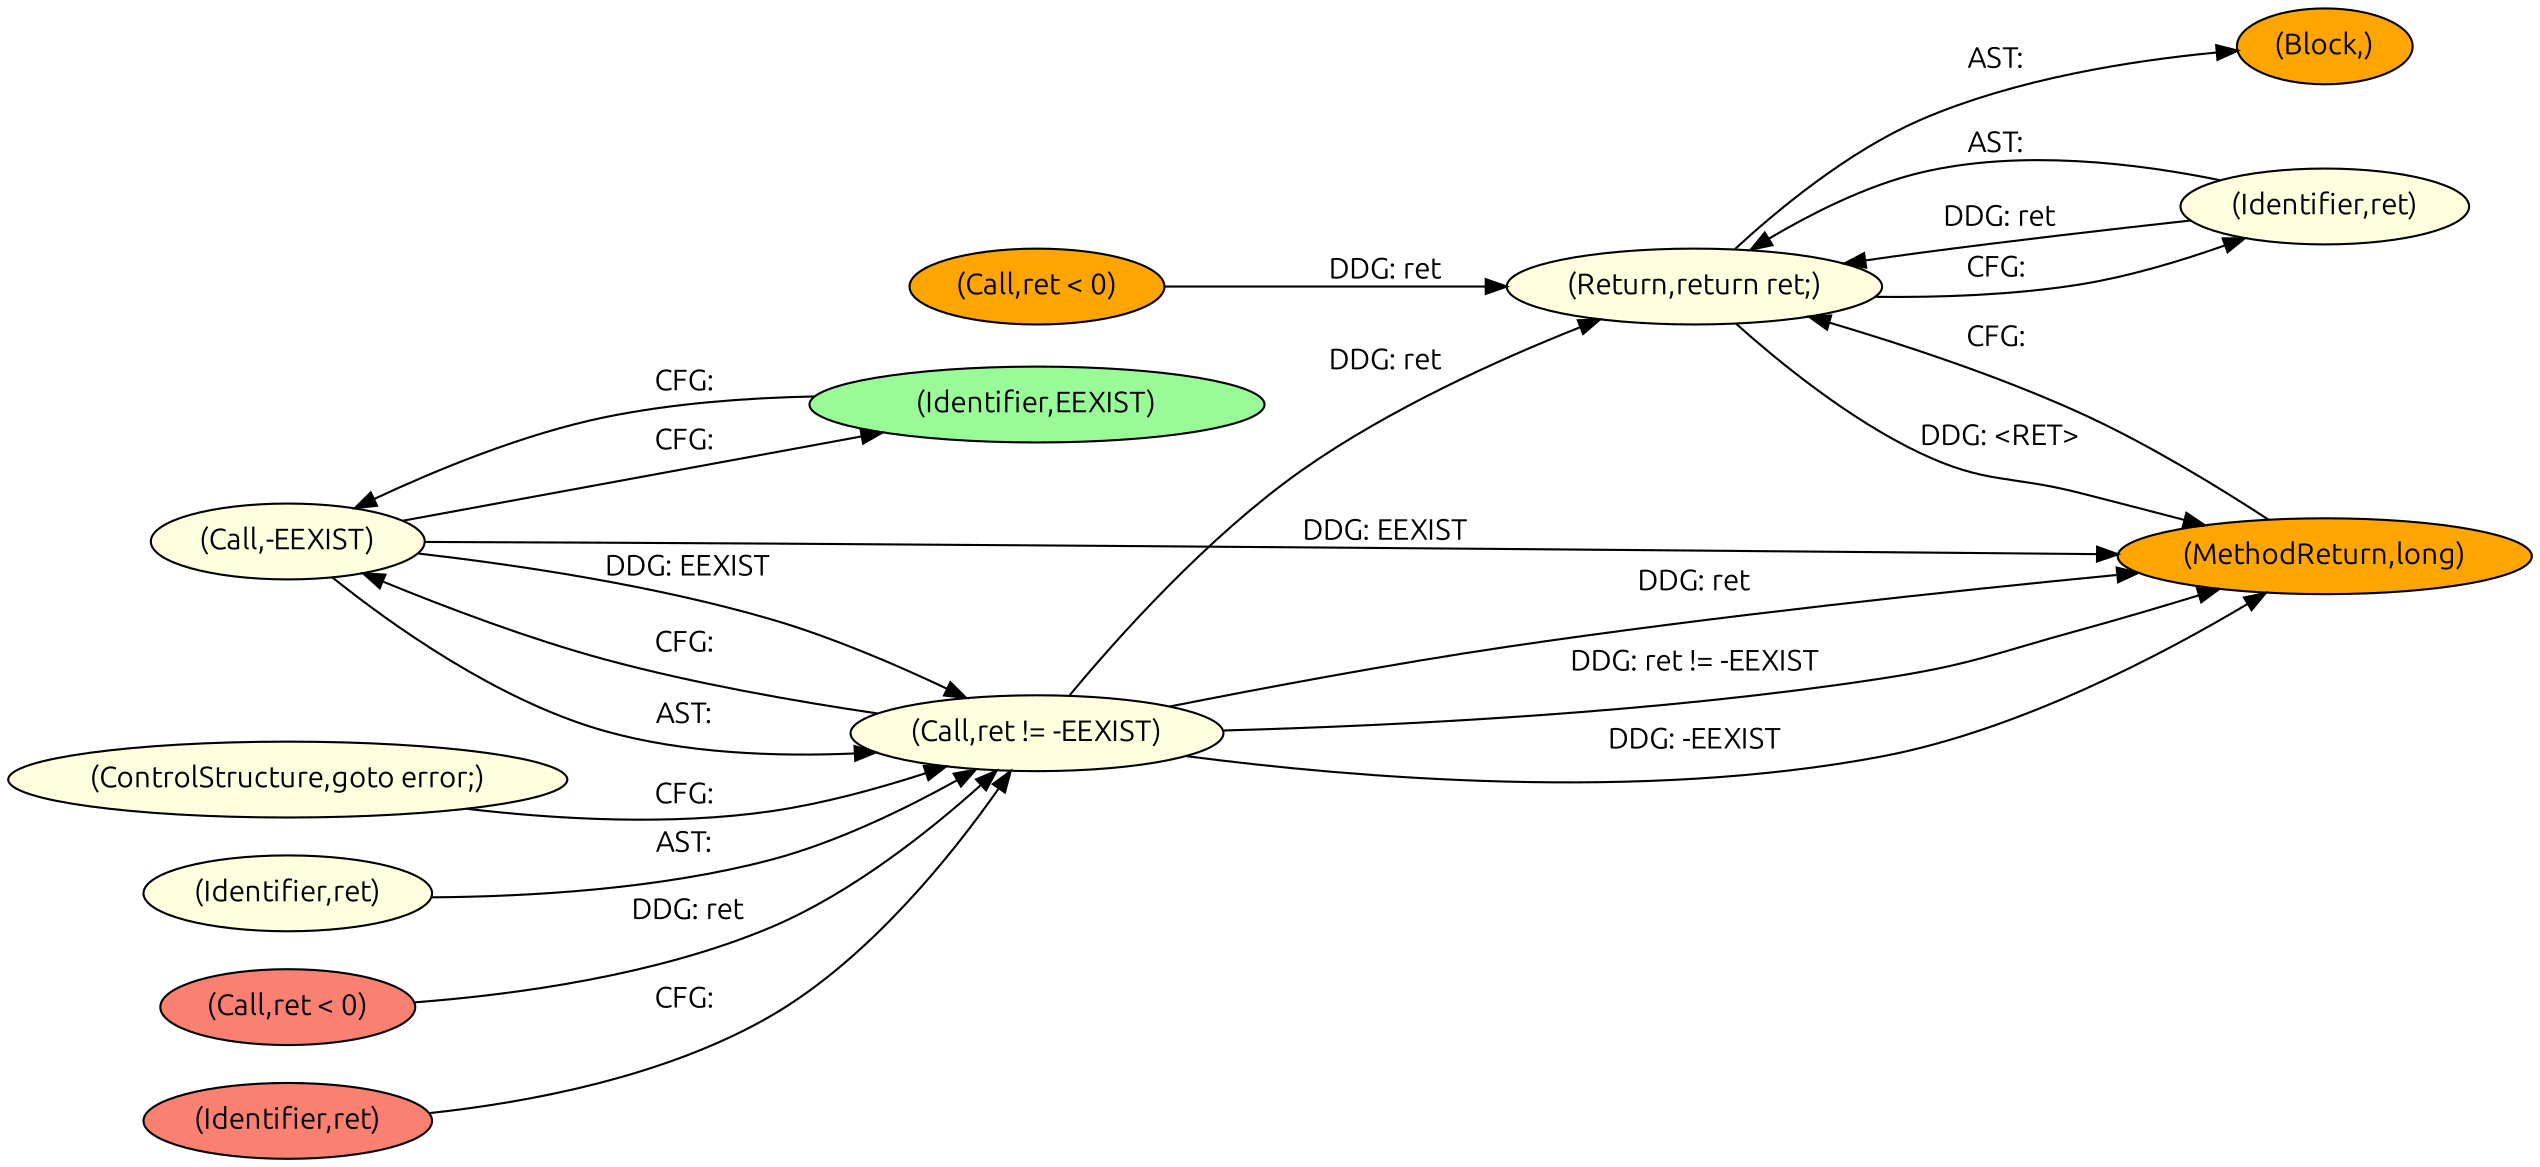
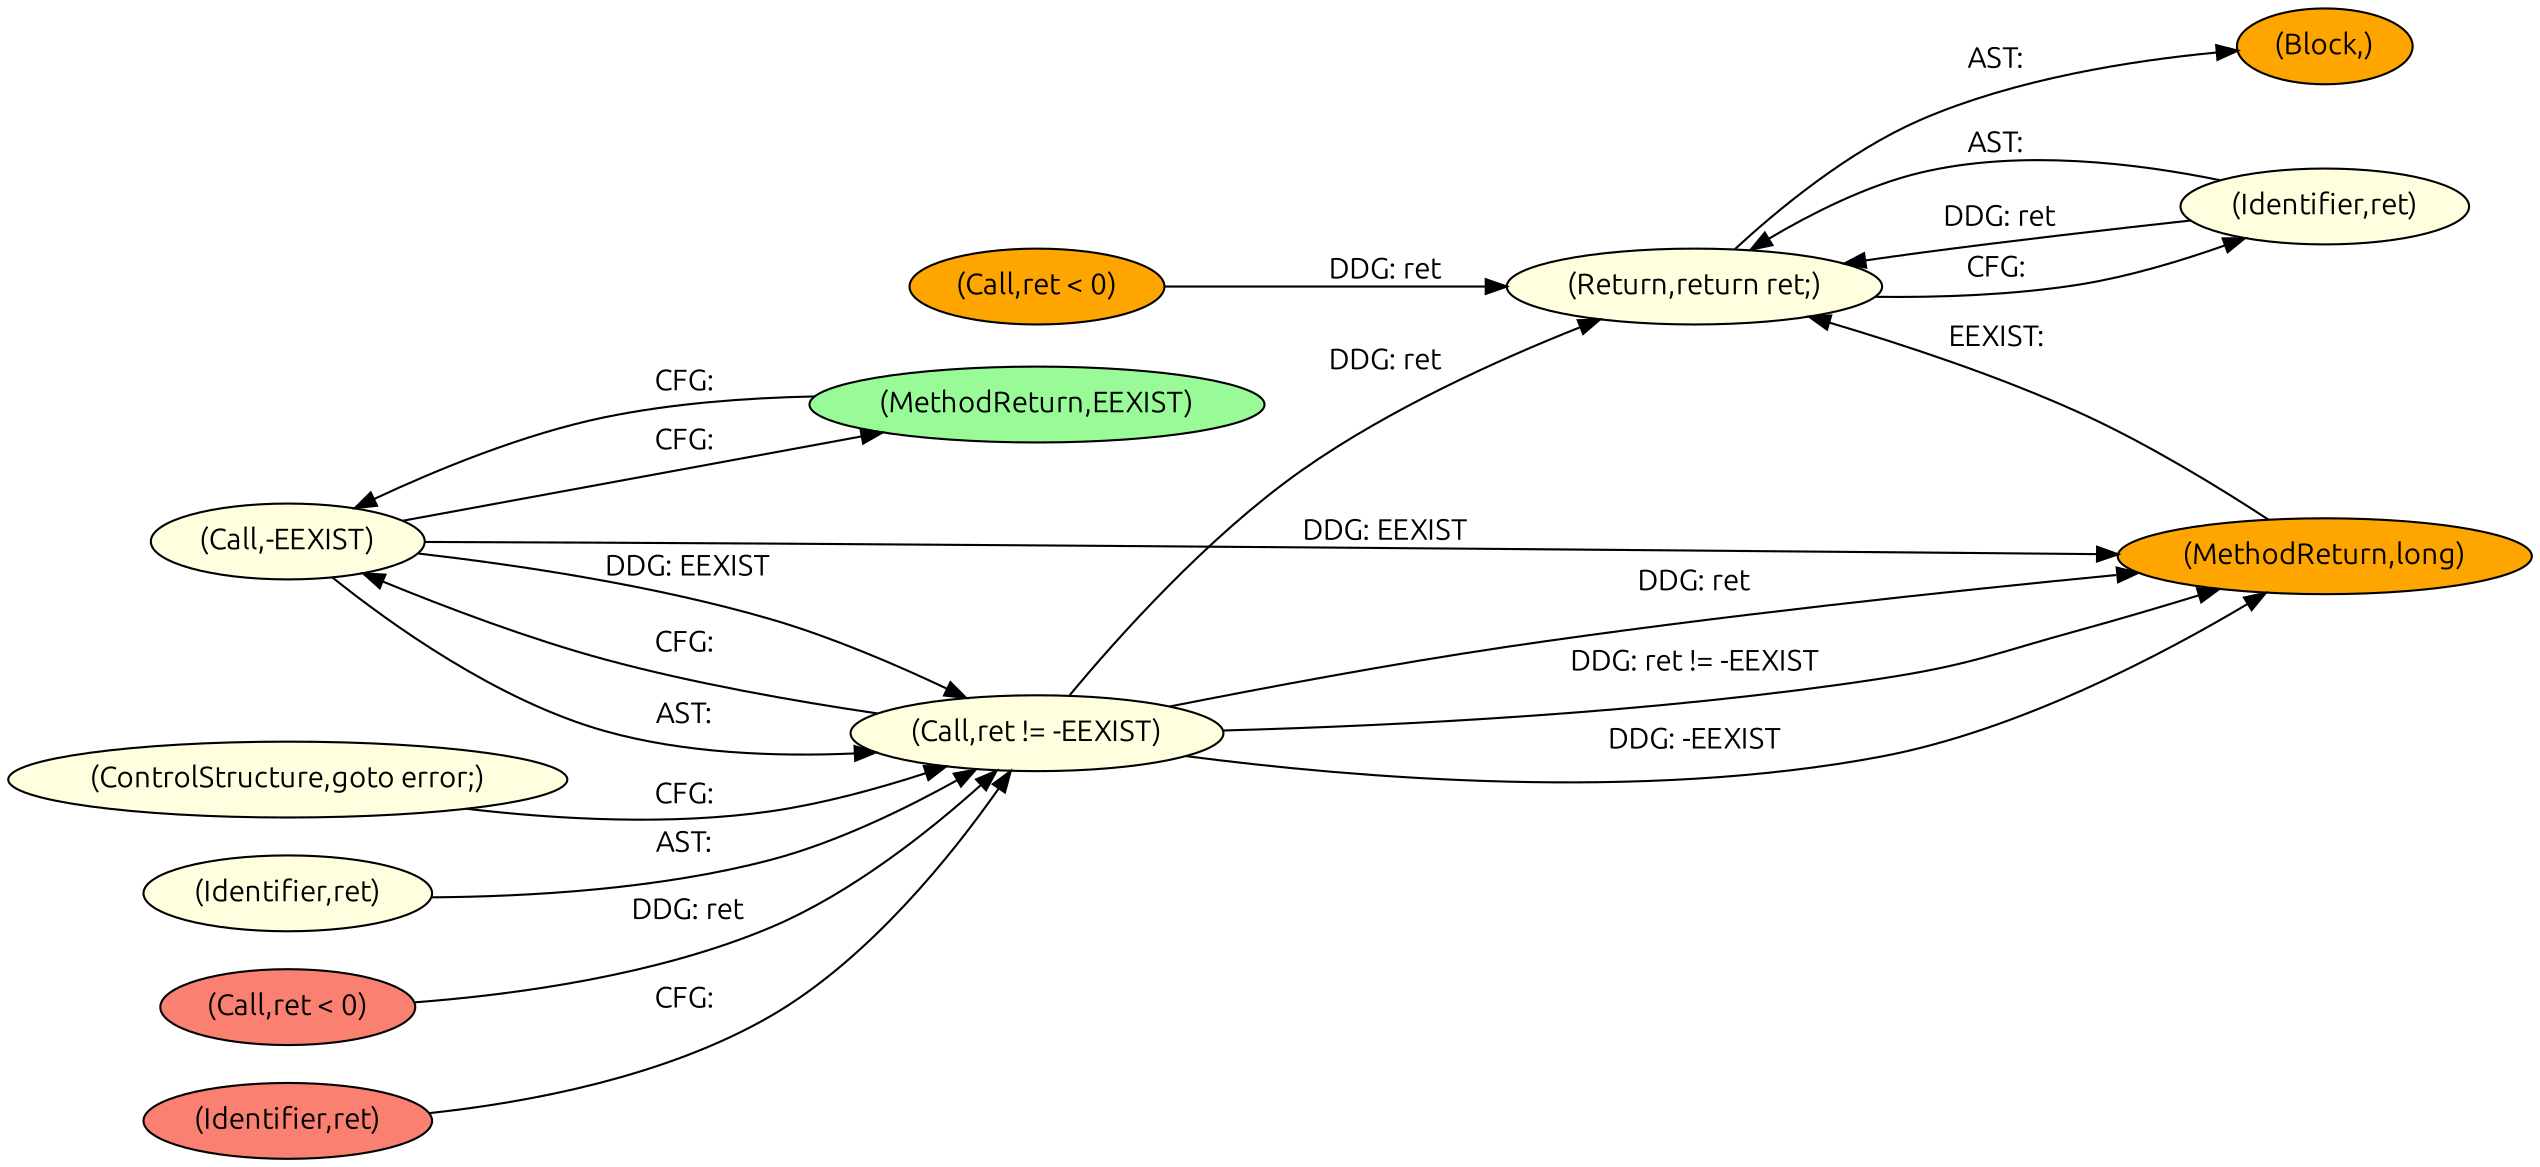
edge "(MethodReturn,long)" -> "(Return,return ret;)": label "CFG: " -> "EEXIST: "
node "(Identifier,EEXIST)": label "(Identifier,EEXIST)" -> "(MethodReturn,EEXIST)"
edge "(Return,return ret;)" -> "(MethodReturn,long)": removed, label "DDG: <RET>"
